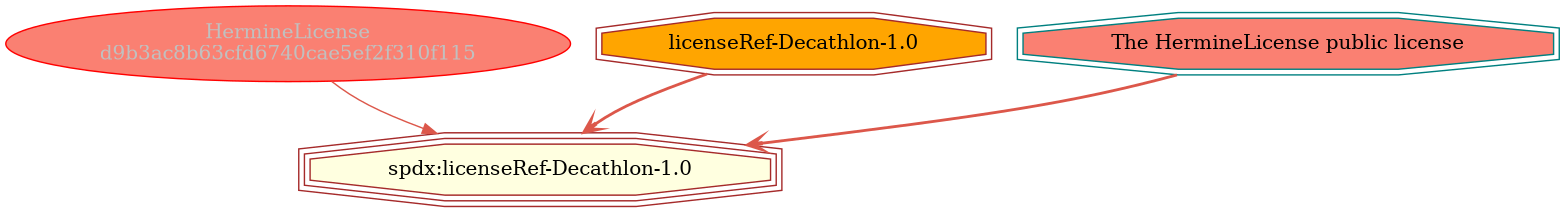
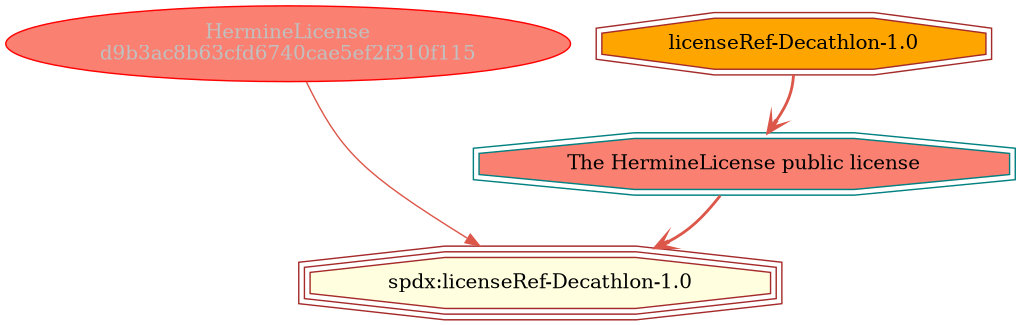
edge "licenseRef-Decathlon-1.0" -> "spdx:licenseRef-Decathlon-1.0": now "licenseRef-Decathlon-1.0" -> "The HermineLicense public license"
